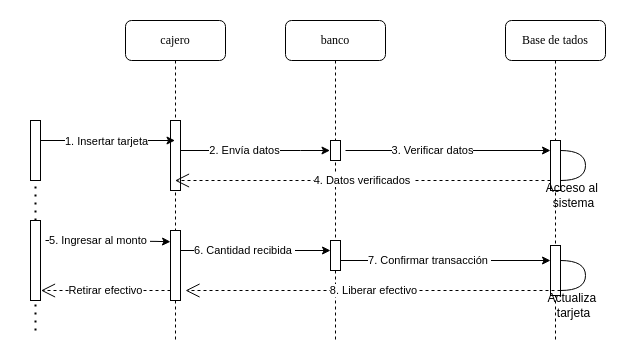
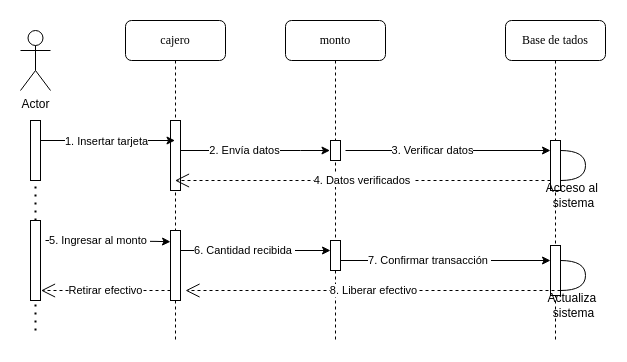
node "banco": label "banco" -> "monto"
node "Actor": added
node "Actualiza tarjeta": label "Actualiza tarjeta" -> "Actualiza sistema"
